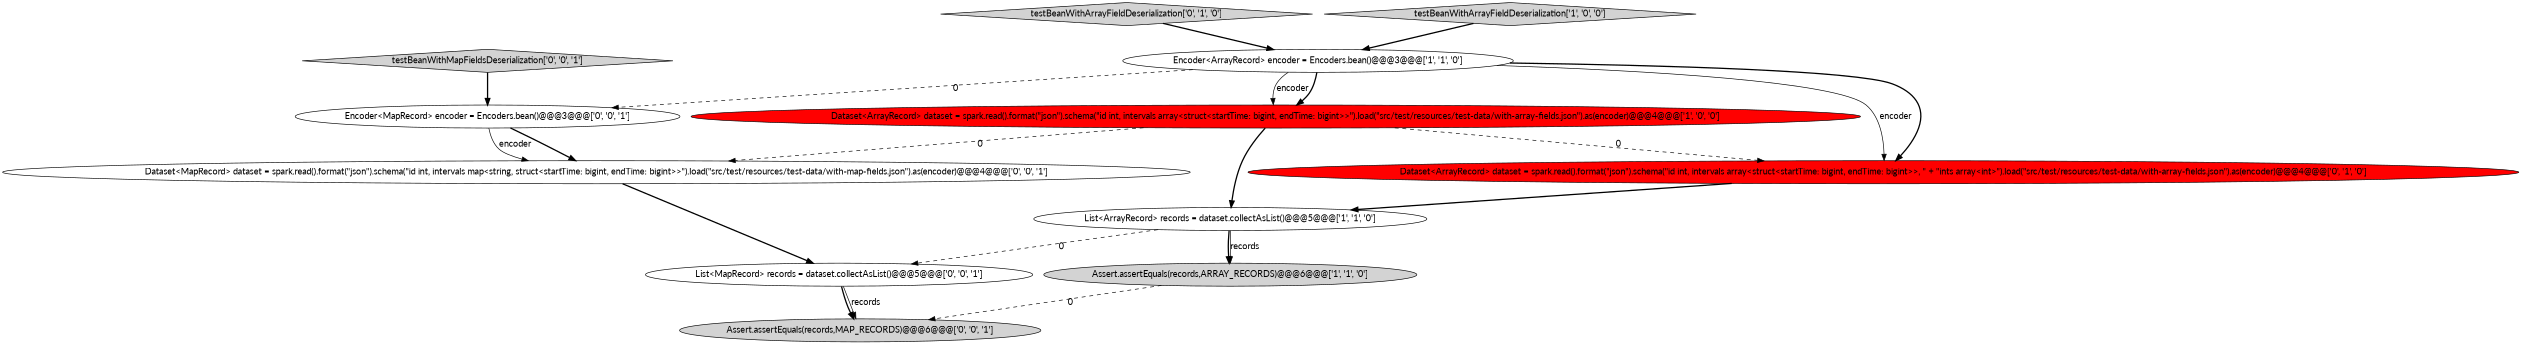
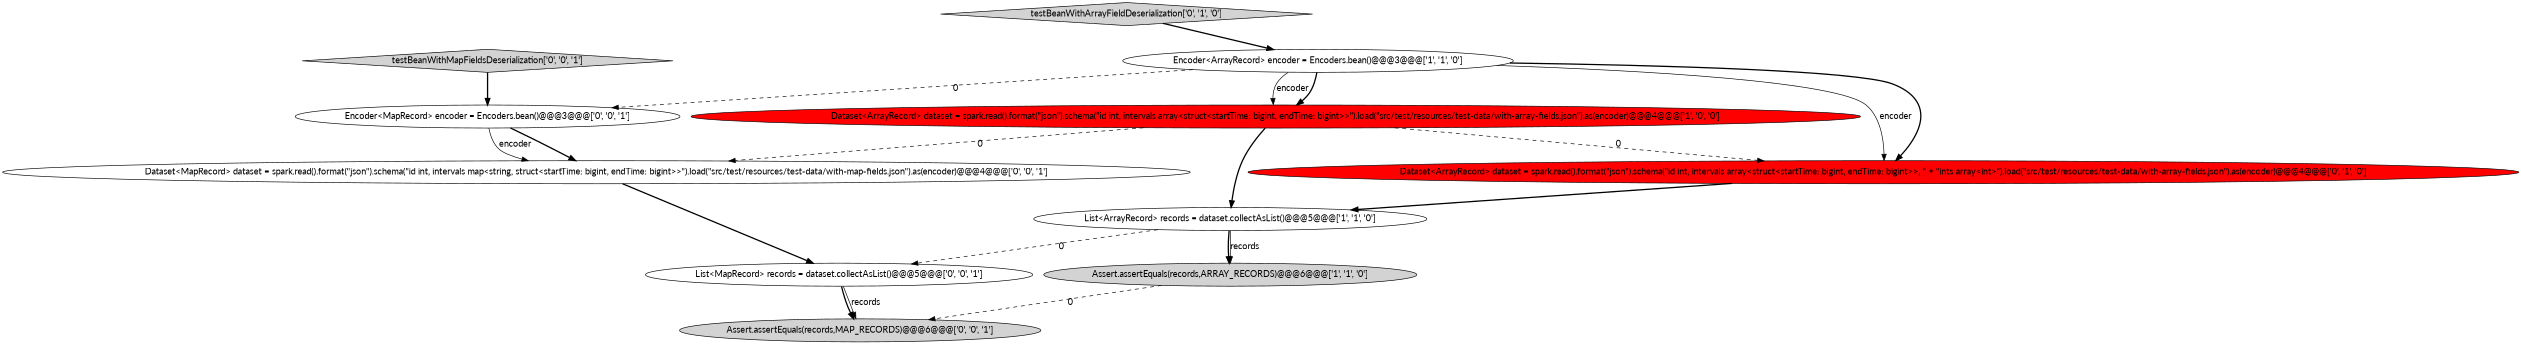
node "testBeanWithArrayFieldDeserialization['1', '0', '0']": removed
